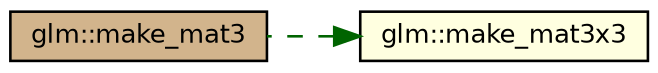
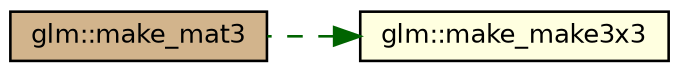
node "glm::make_mat3x3": label "glm::make_mat3x3" -> "glm::make_make3x3"
